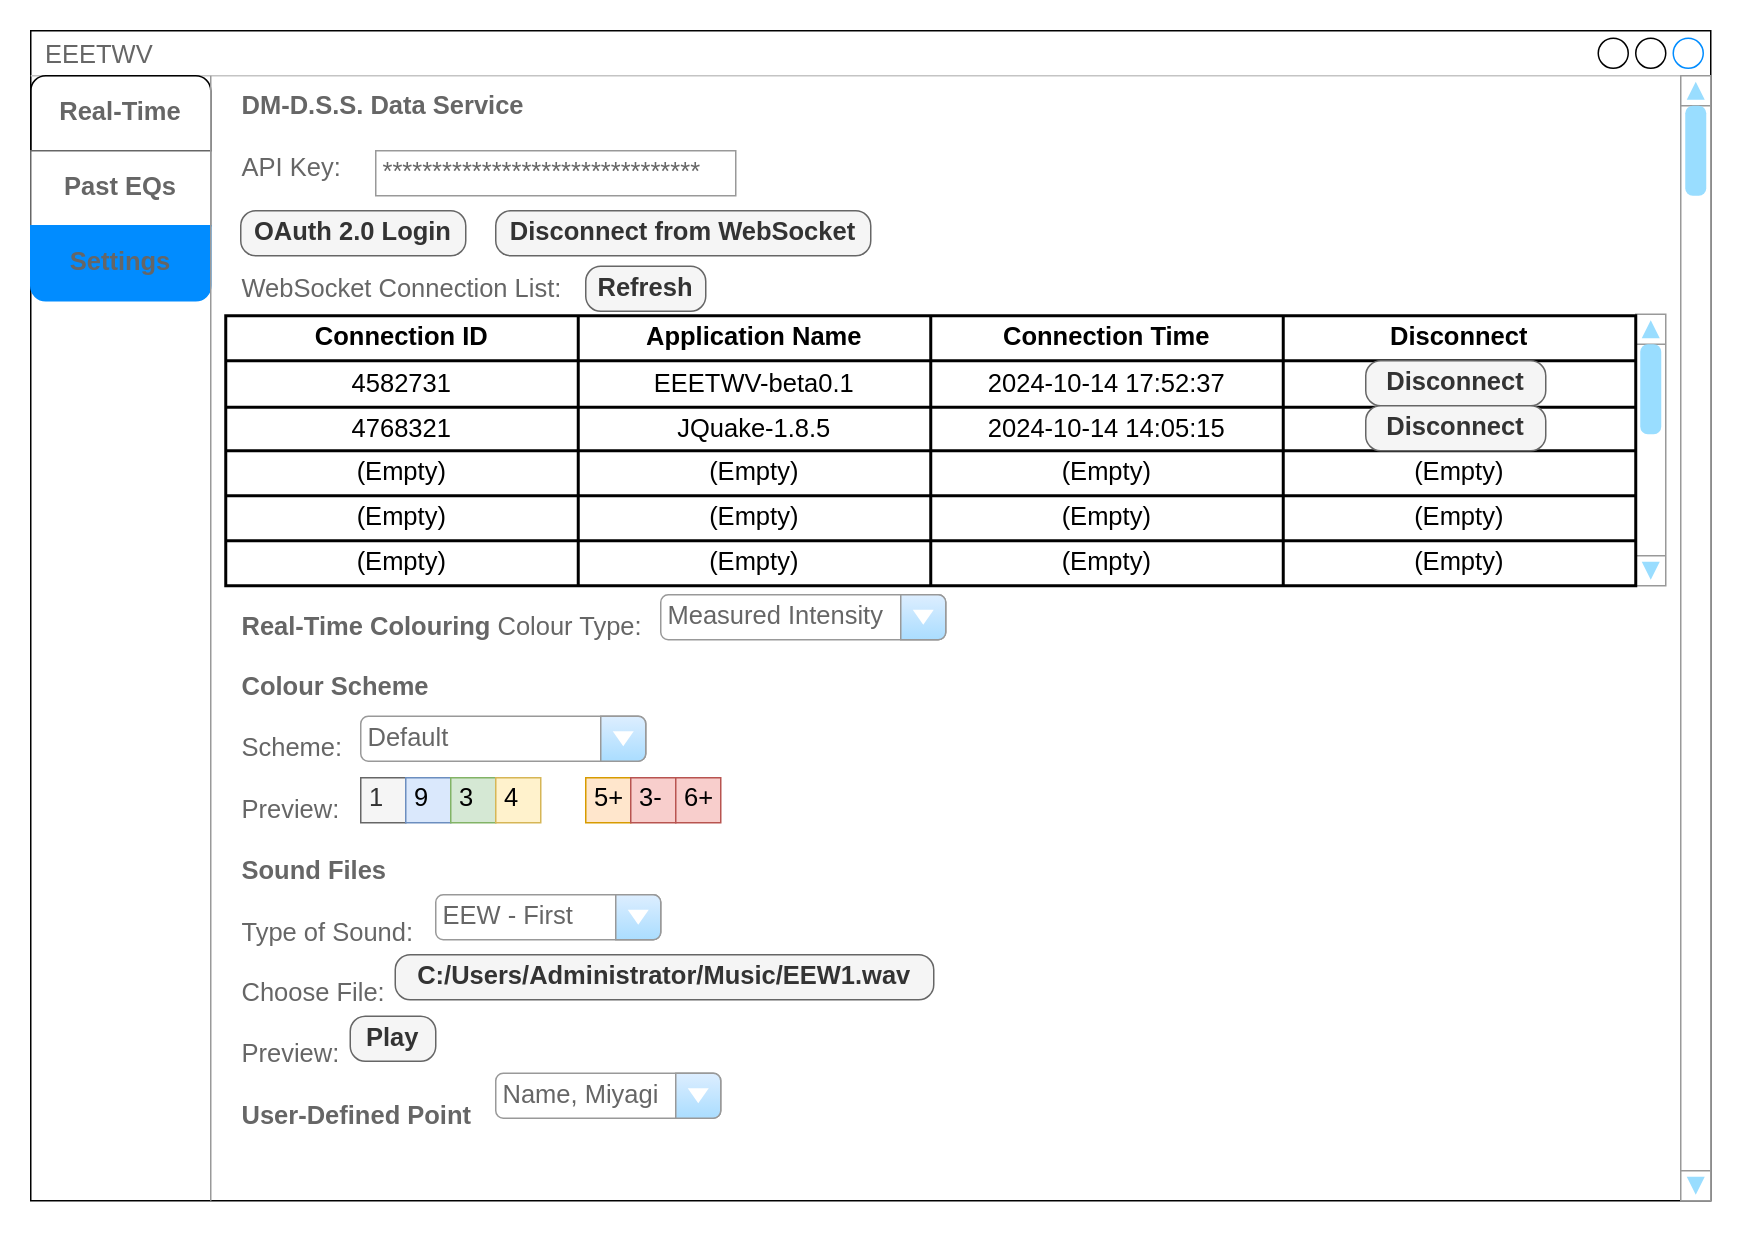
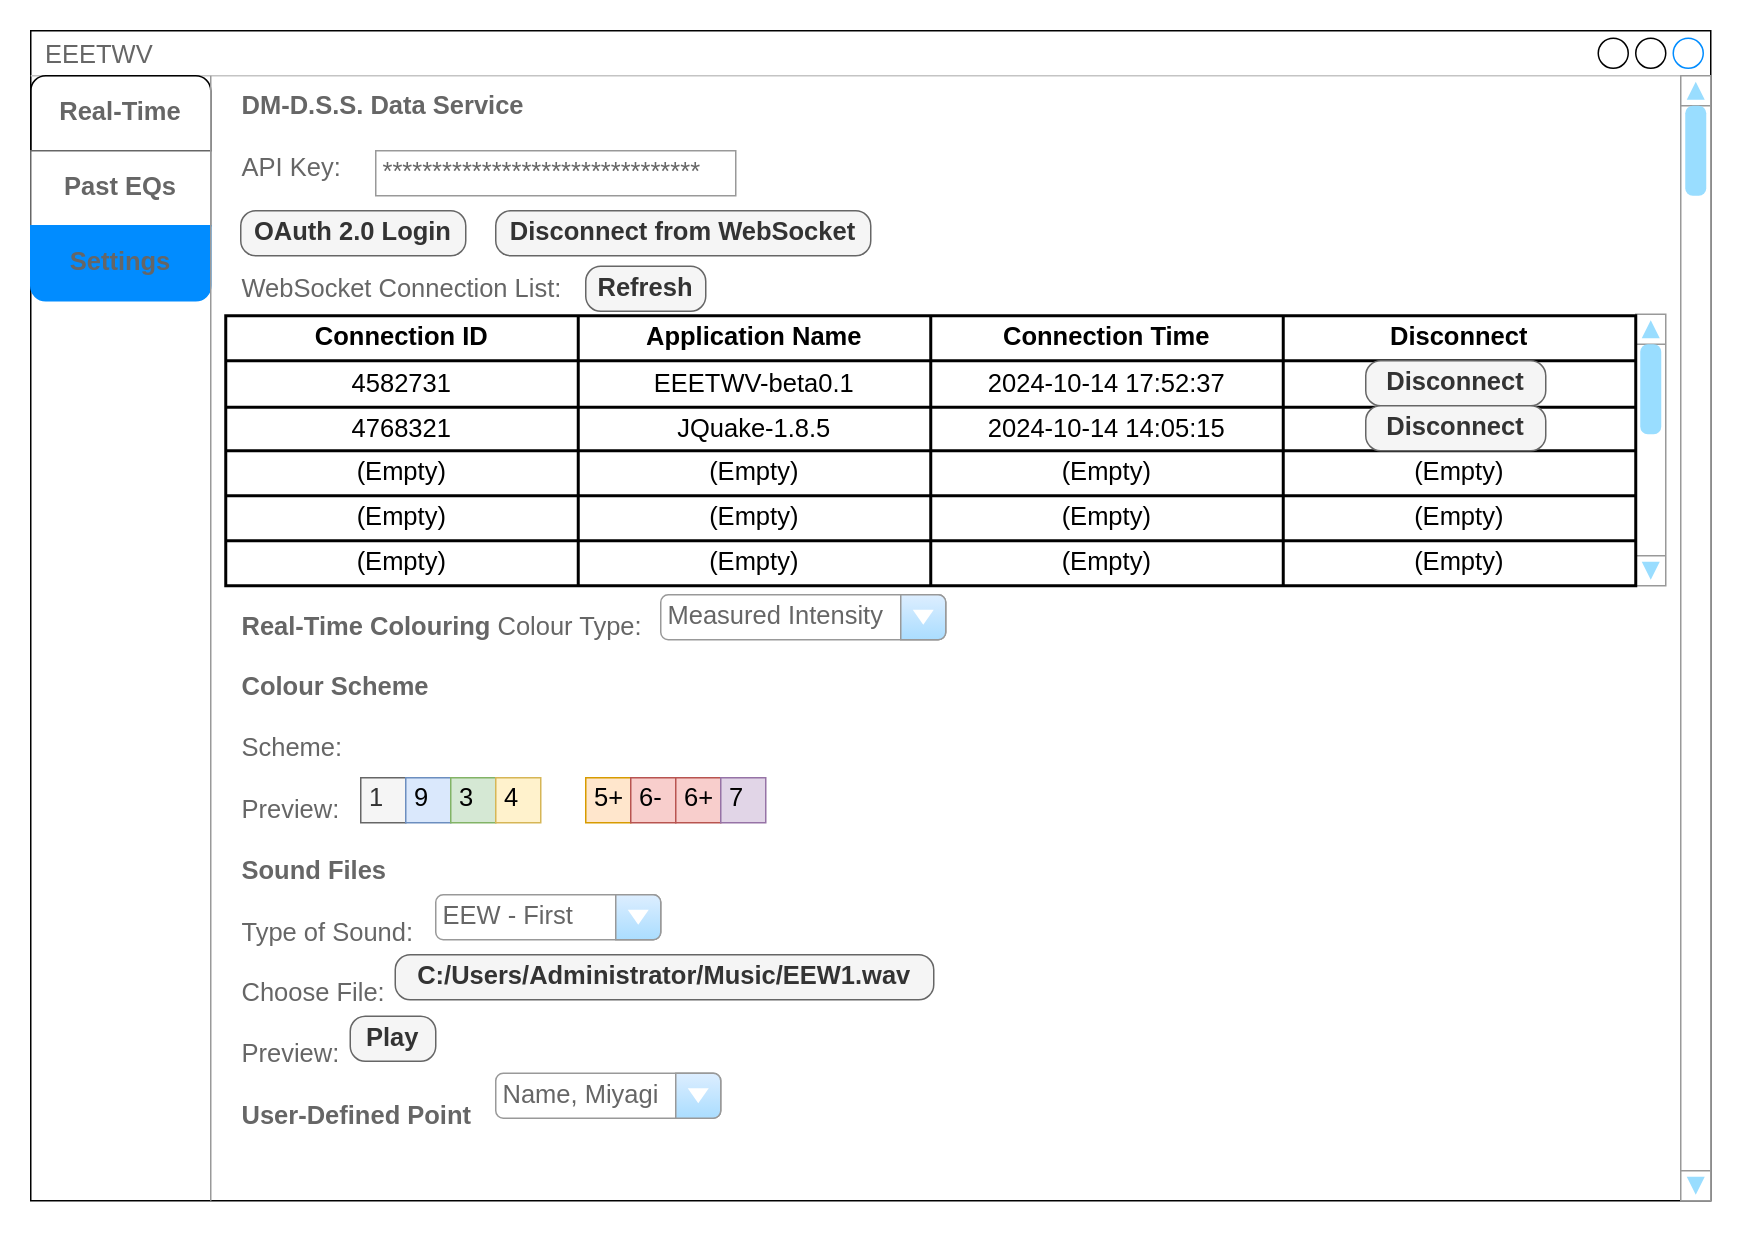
node "Default": removed
node "3-": label "3-" -> "6-"
node "7": added
